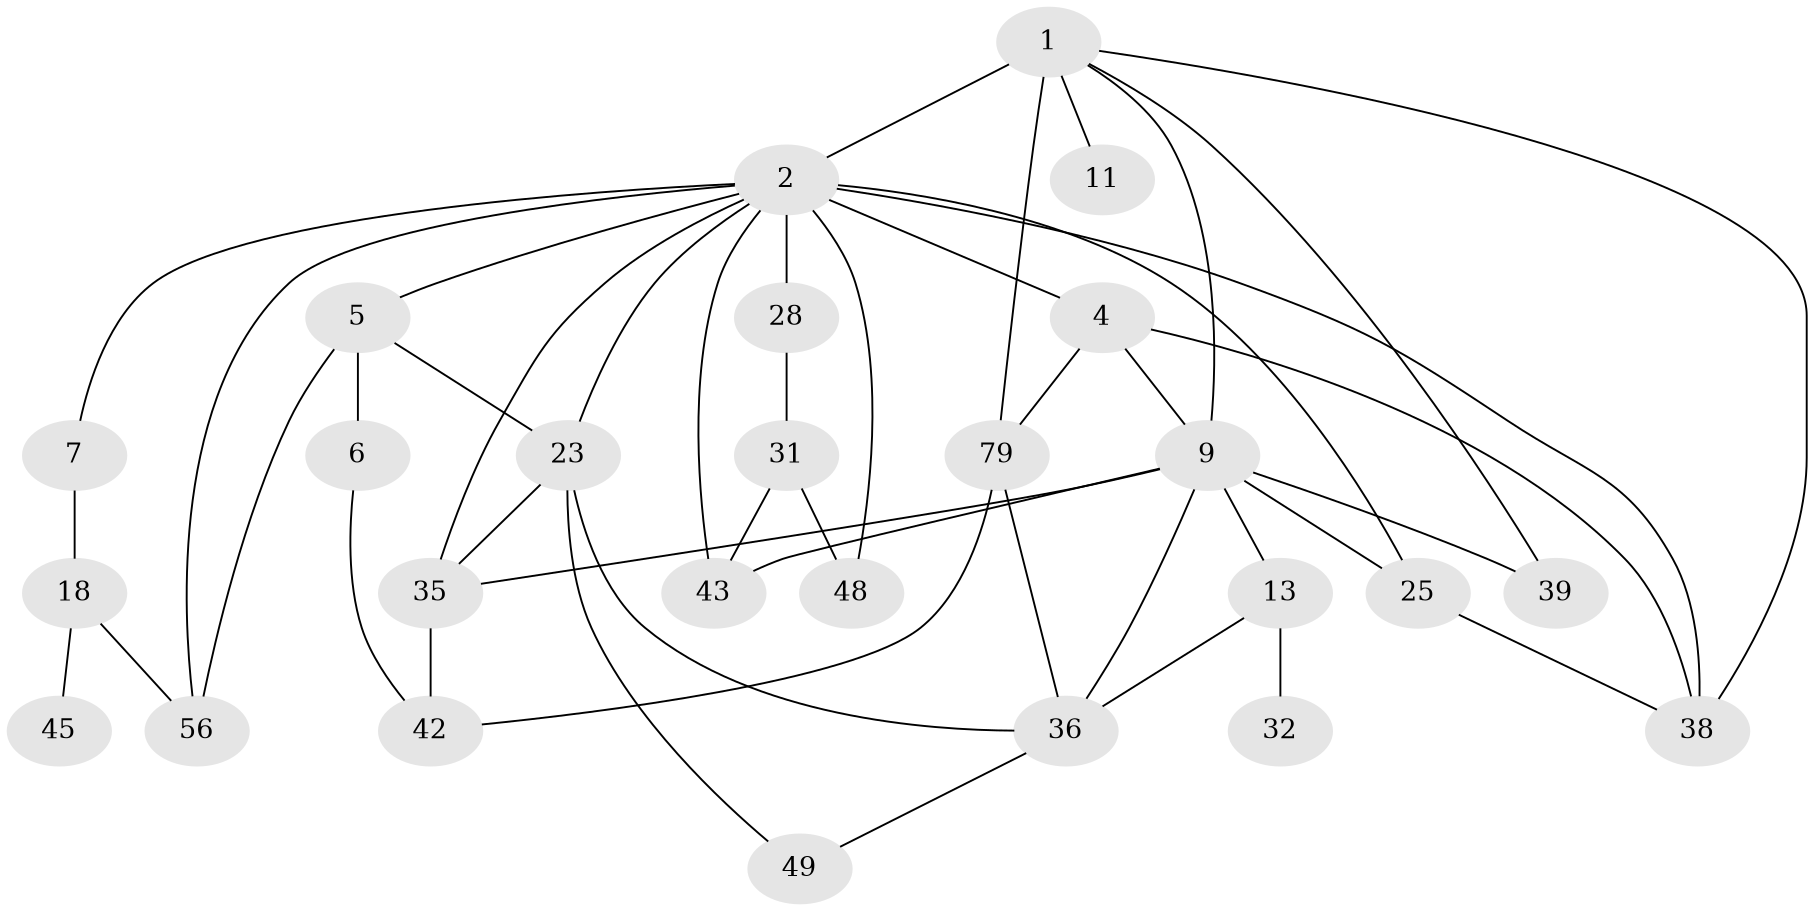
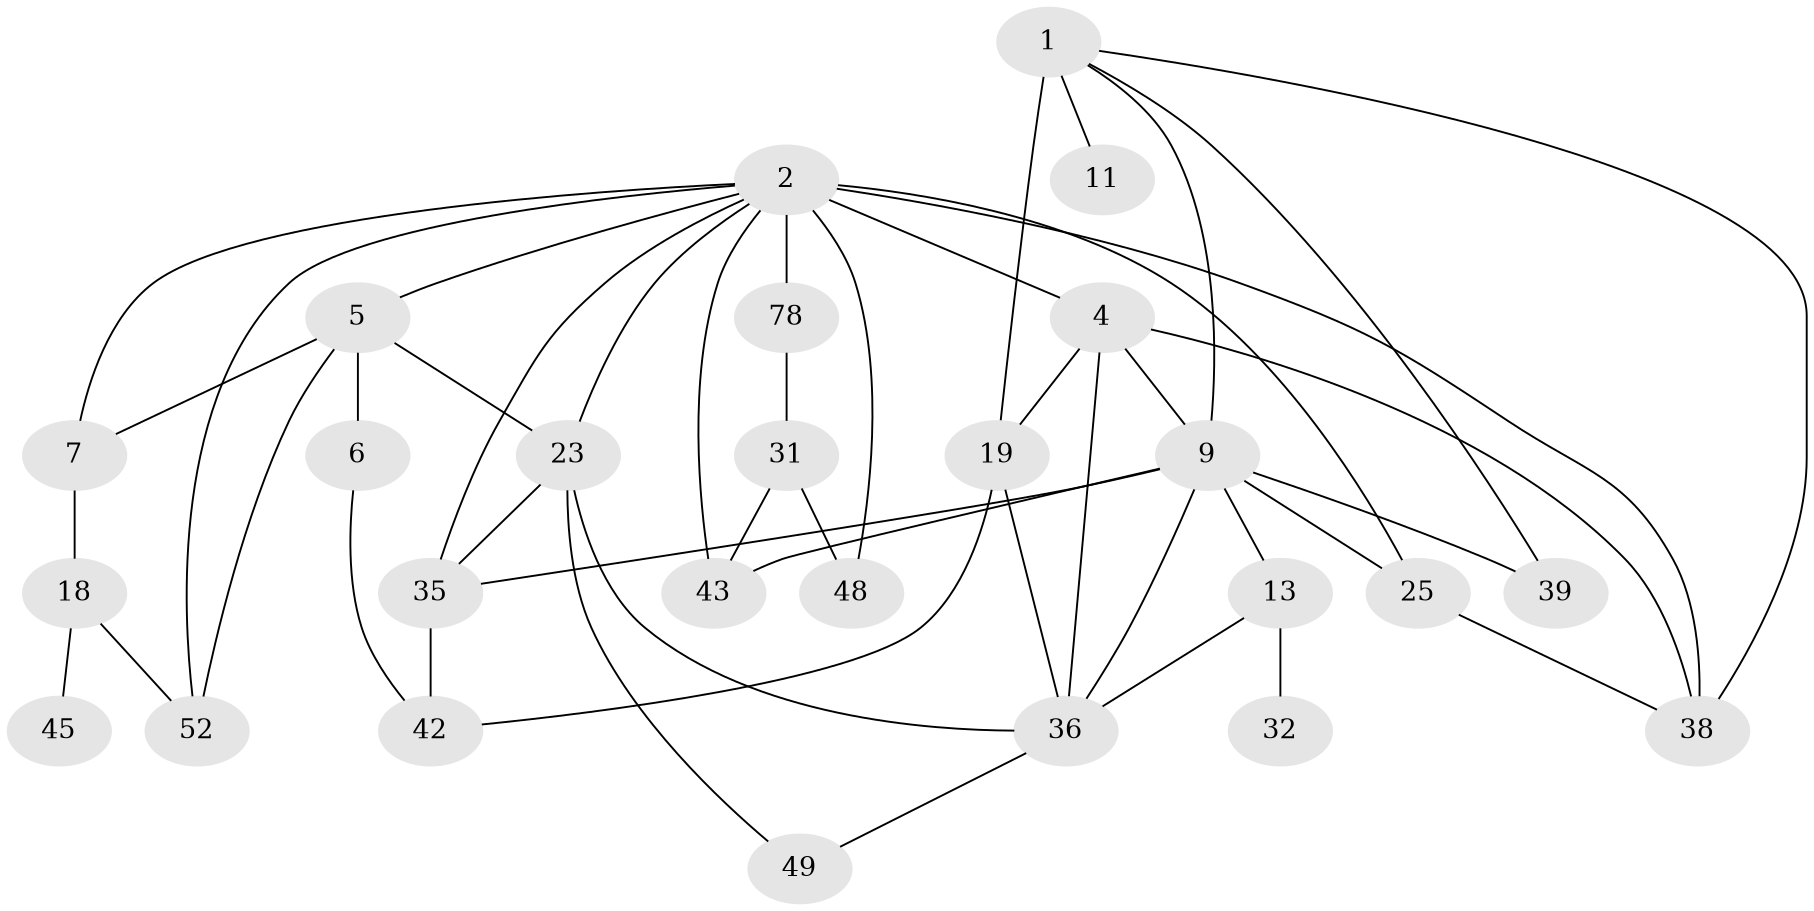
edge "1" -- "2": removed
node "28": label "28" -> "78"
edge "5" -- "7": added
node "79": label "79" -> "19"
edge "4" -- "36": added
node "56": label "56" -> "52"
